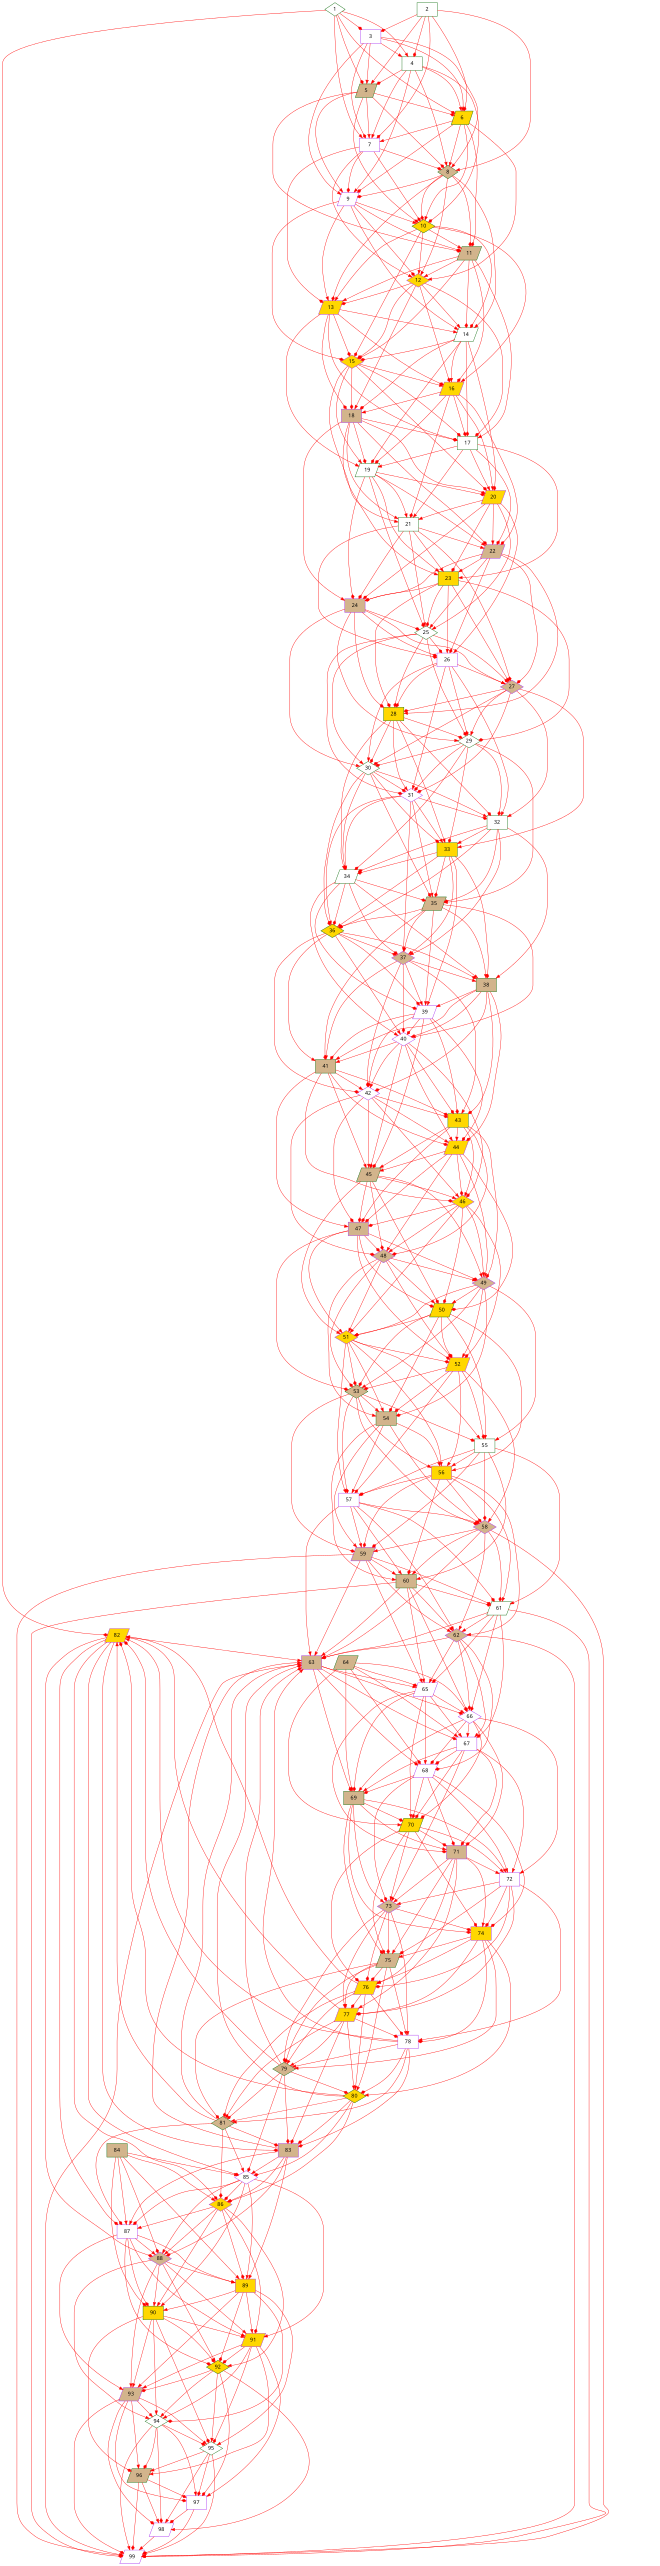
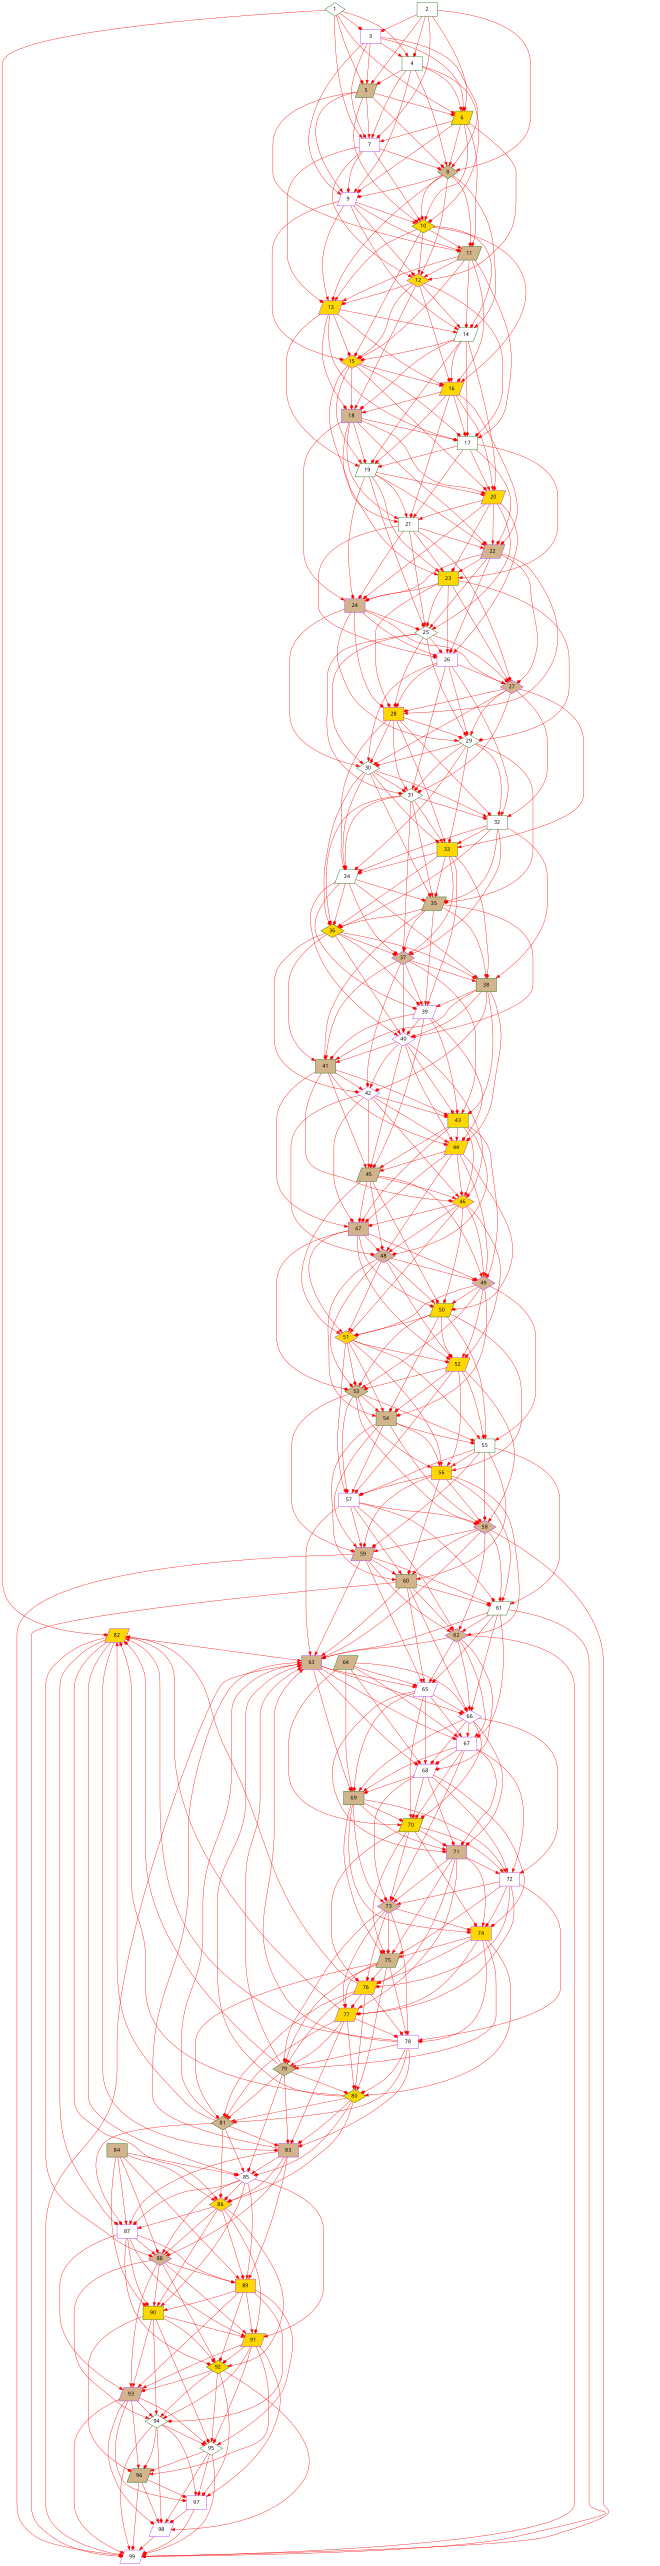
node "28": color darkgreen -> purple
node "31": color purple -> darkgreen
edge "29" -> "35": arrowhead normal -> diamond
edge "39" -> "42": removed
edge "54" -> "55": added
